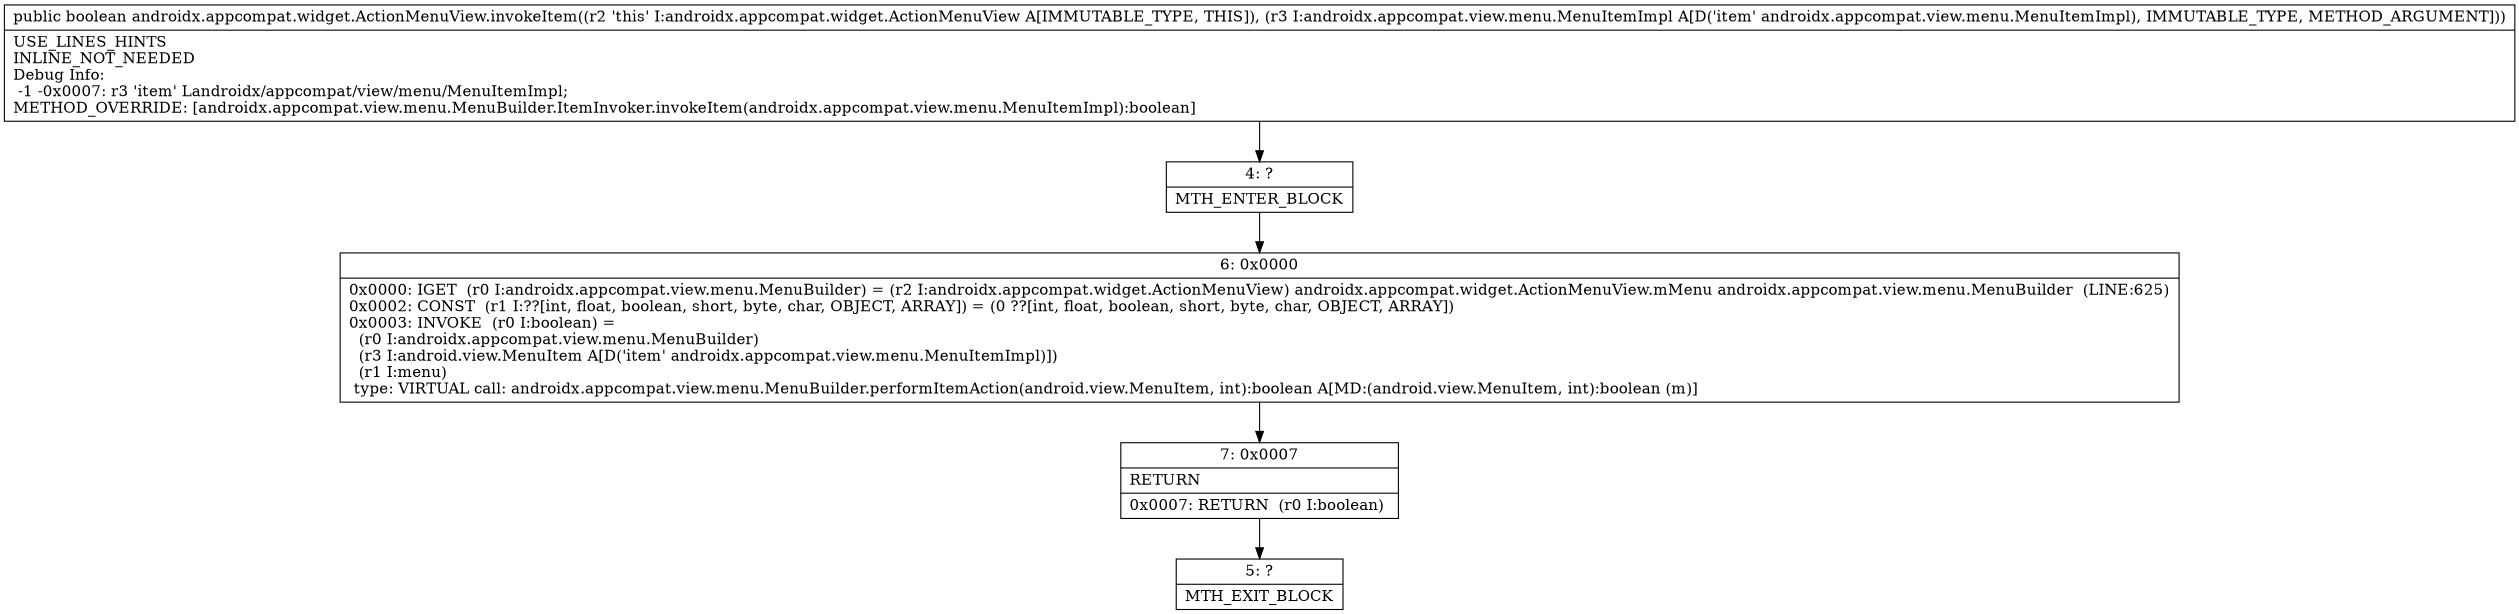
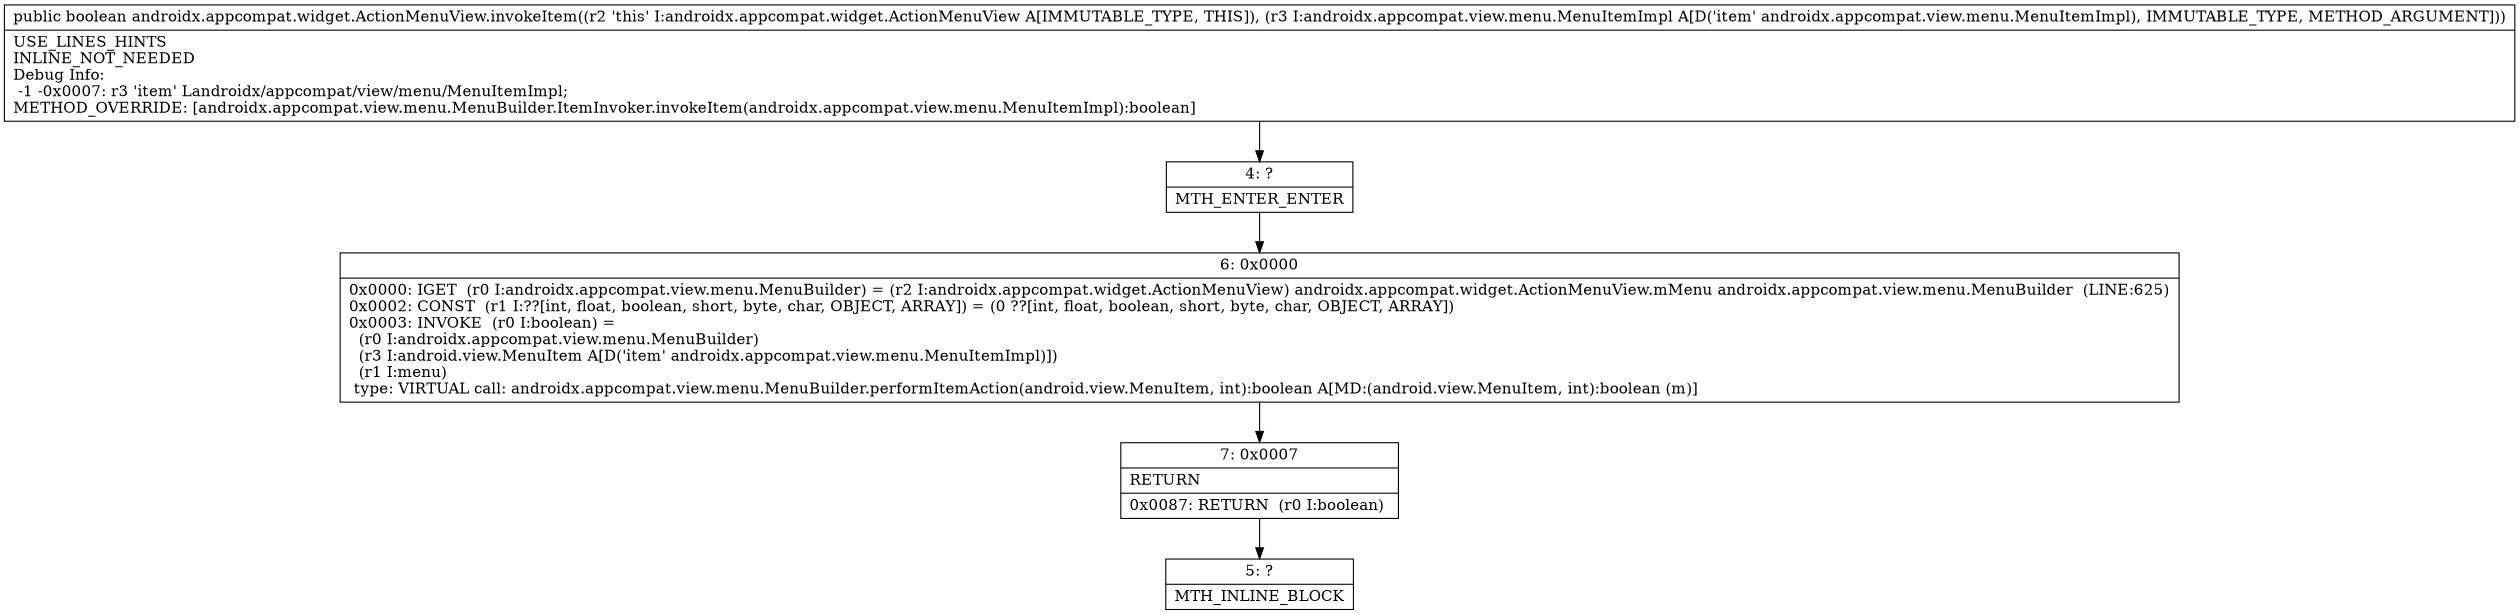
node "4: ?": text "MTH_ENTER_BLOCK" -> "MTH_ENTER_ENTER"
node "7: 0x0007": text "0x0007: RETURN  (r0 I:boolean)" -> "0x0087: RETURN  (r0 I:boolean)"
node "5: ?": text "MTH_EXIT_BLOCK" -> "MTH_INLINE_BLOCK"
